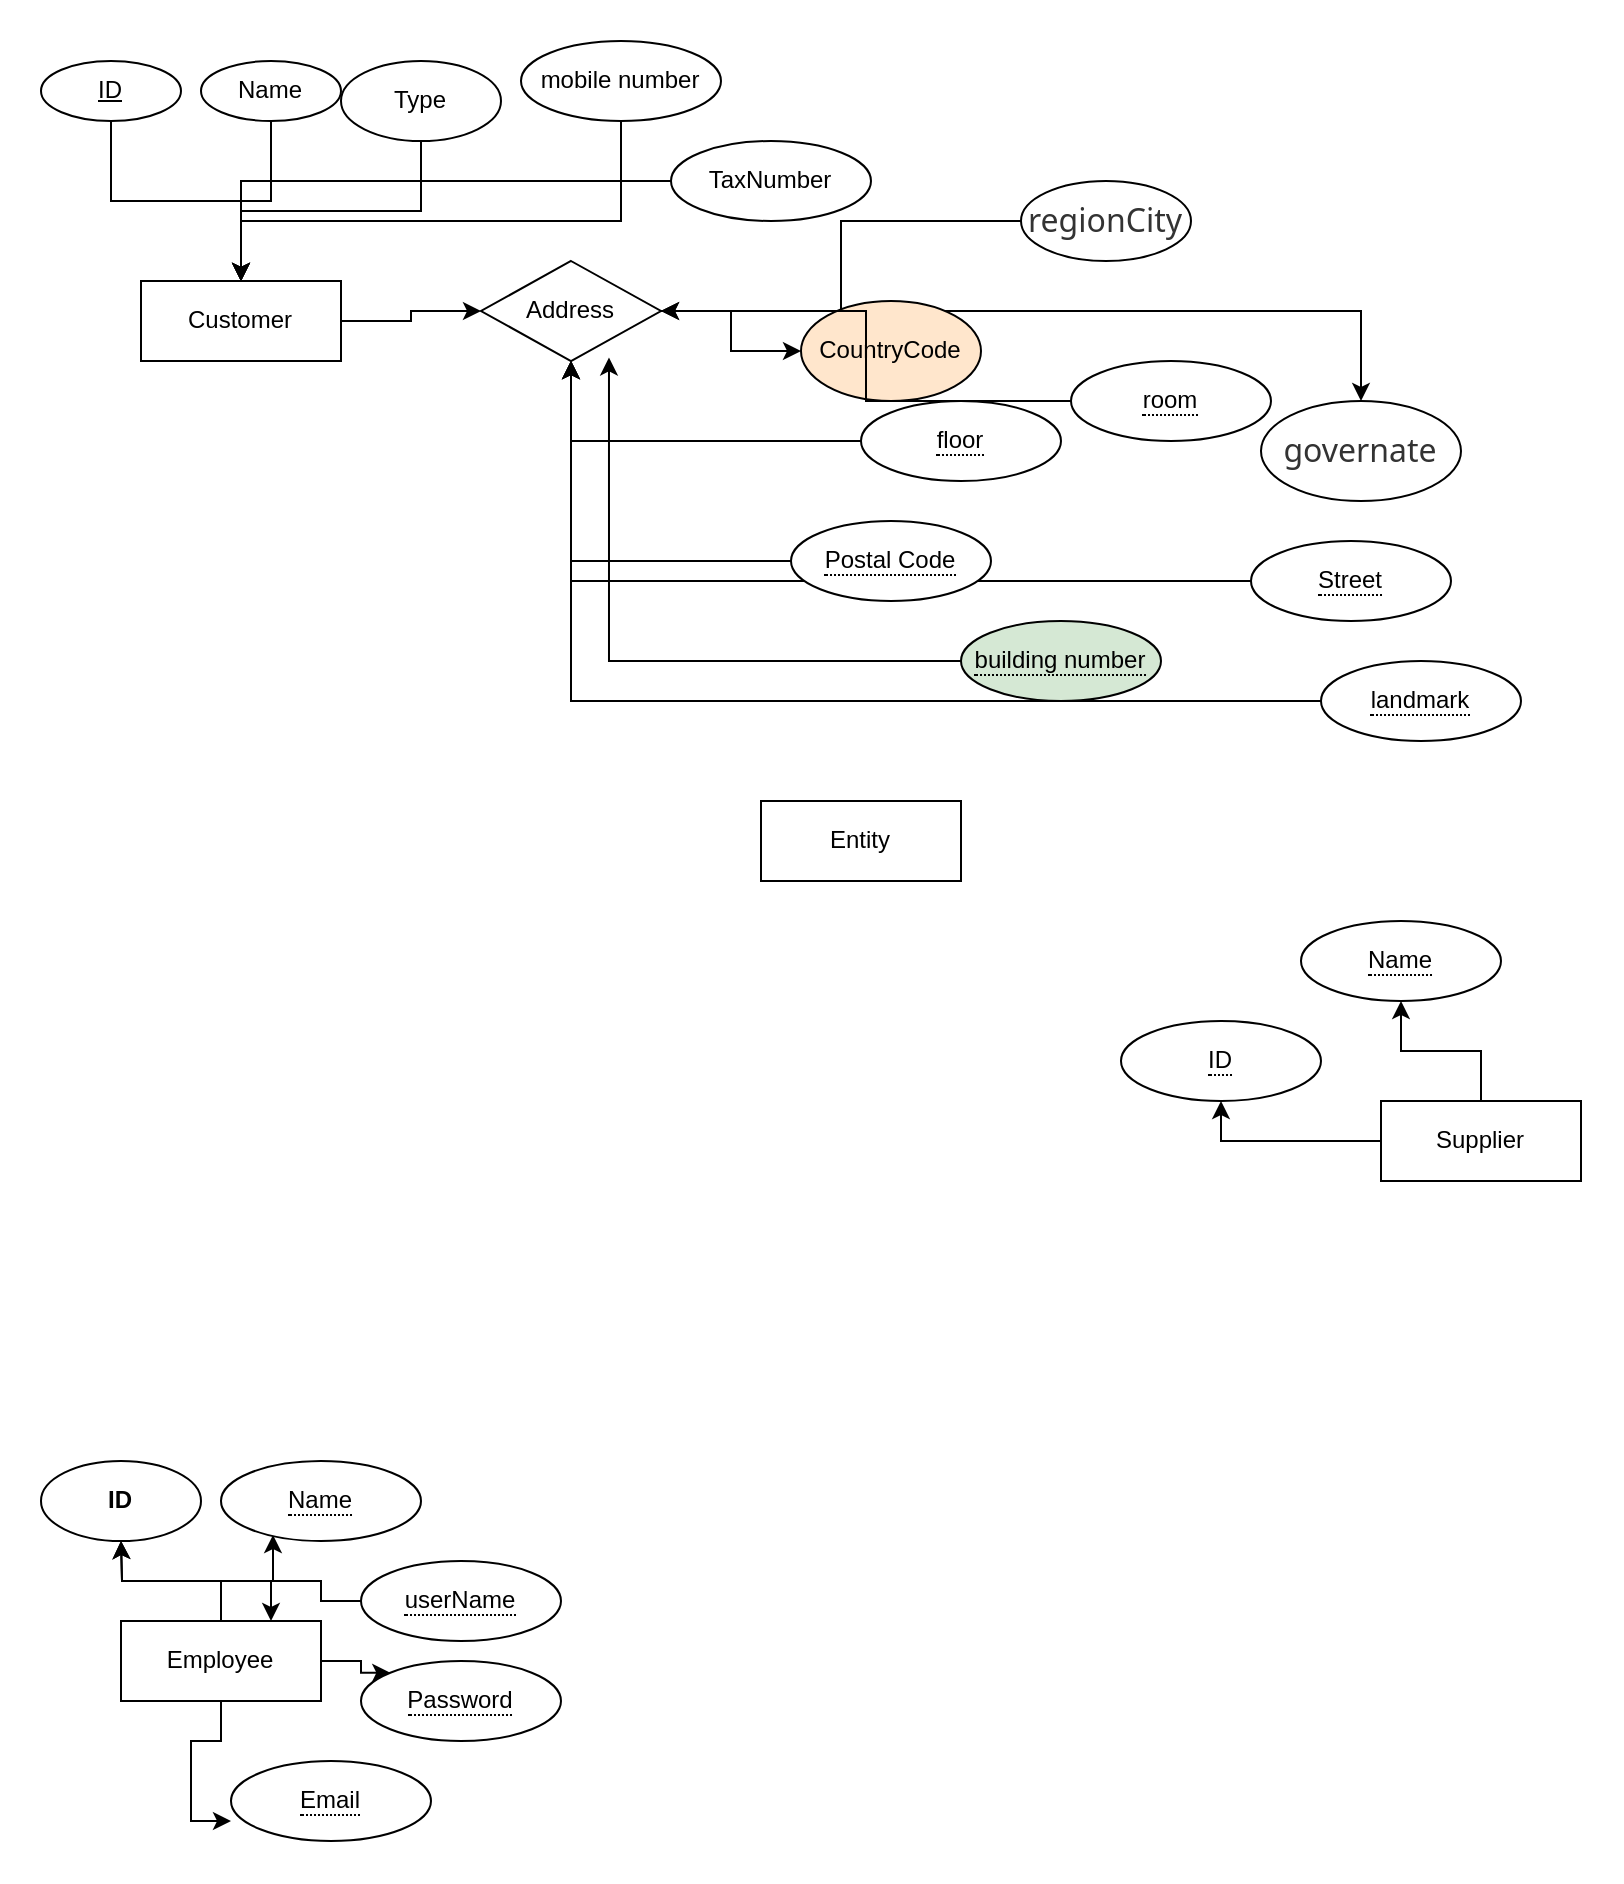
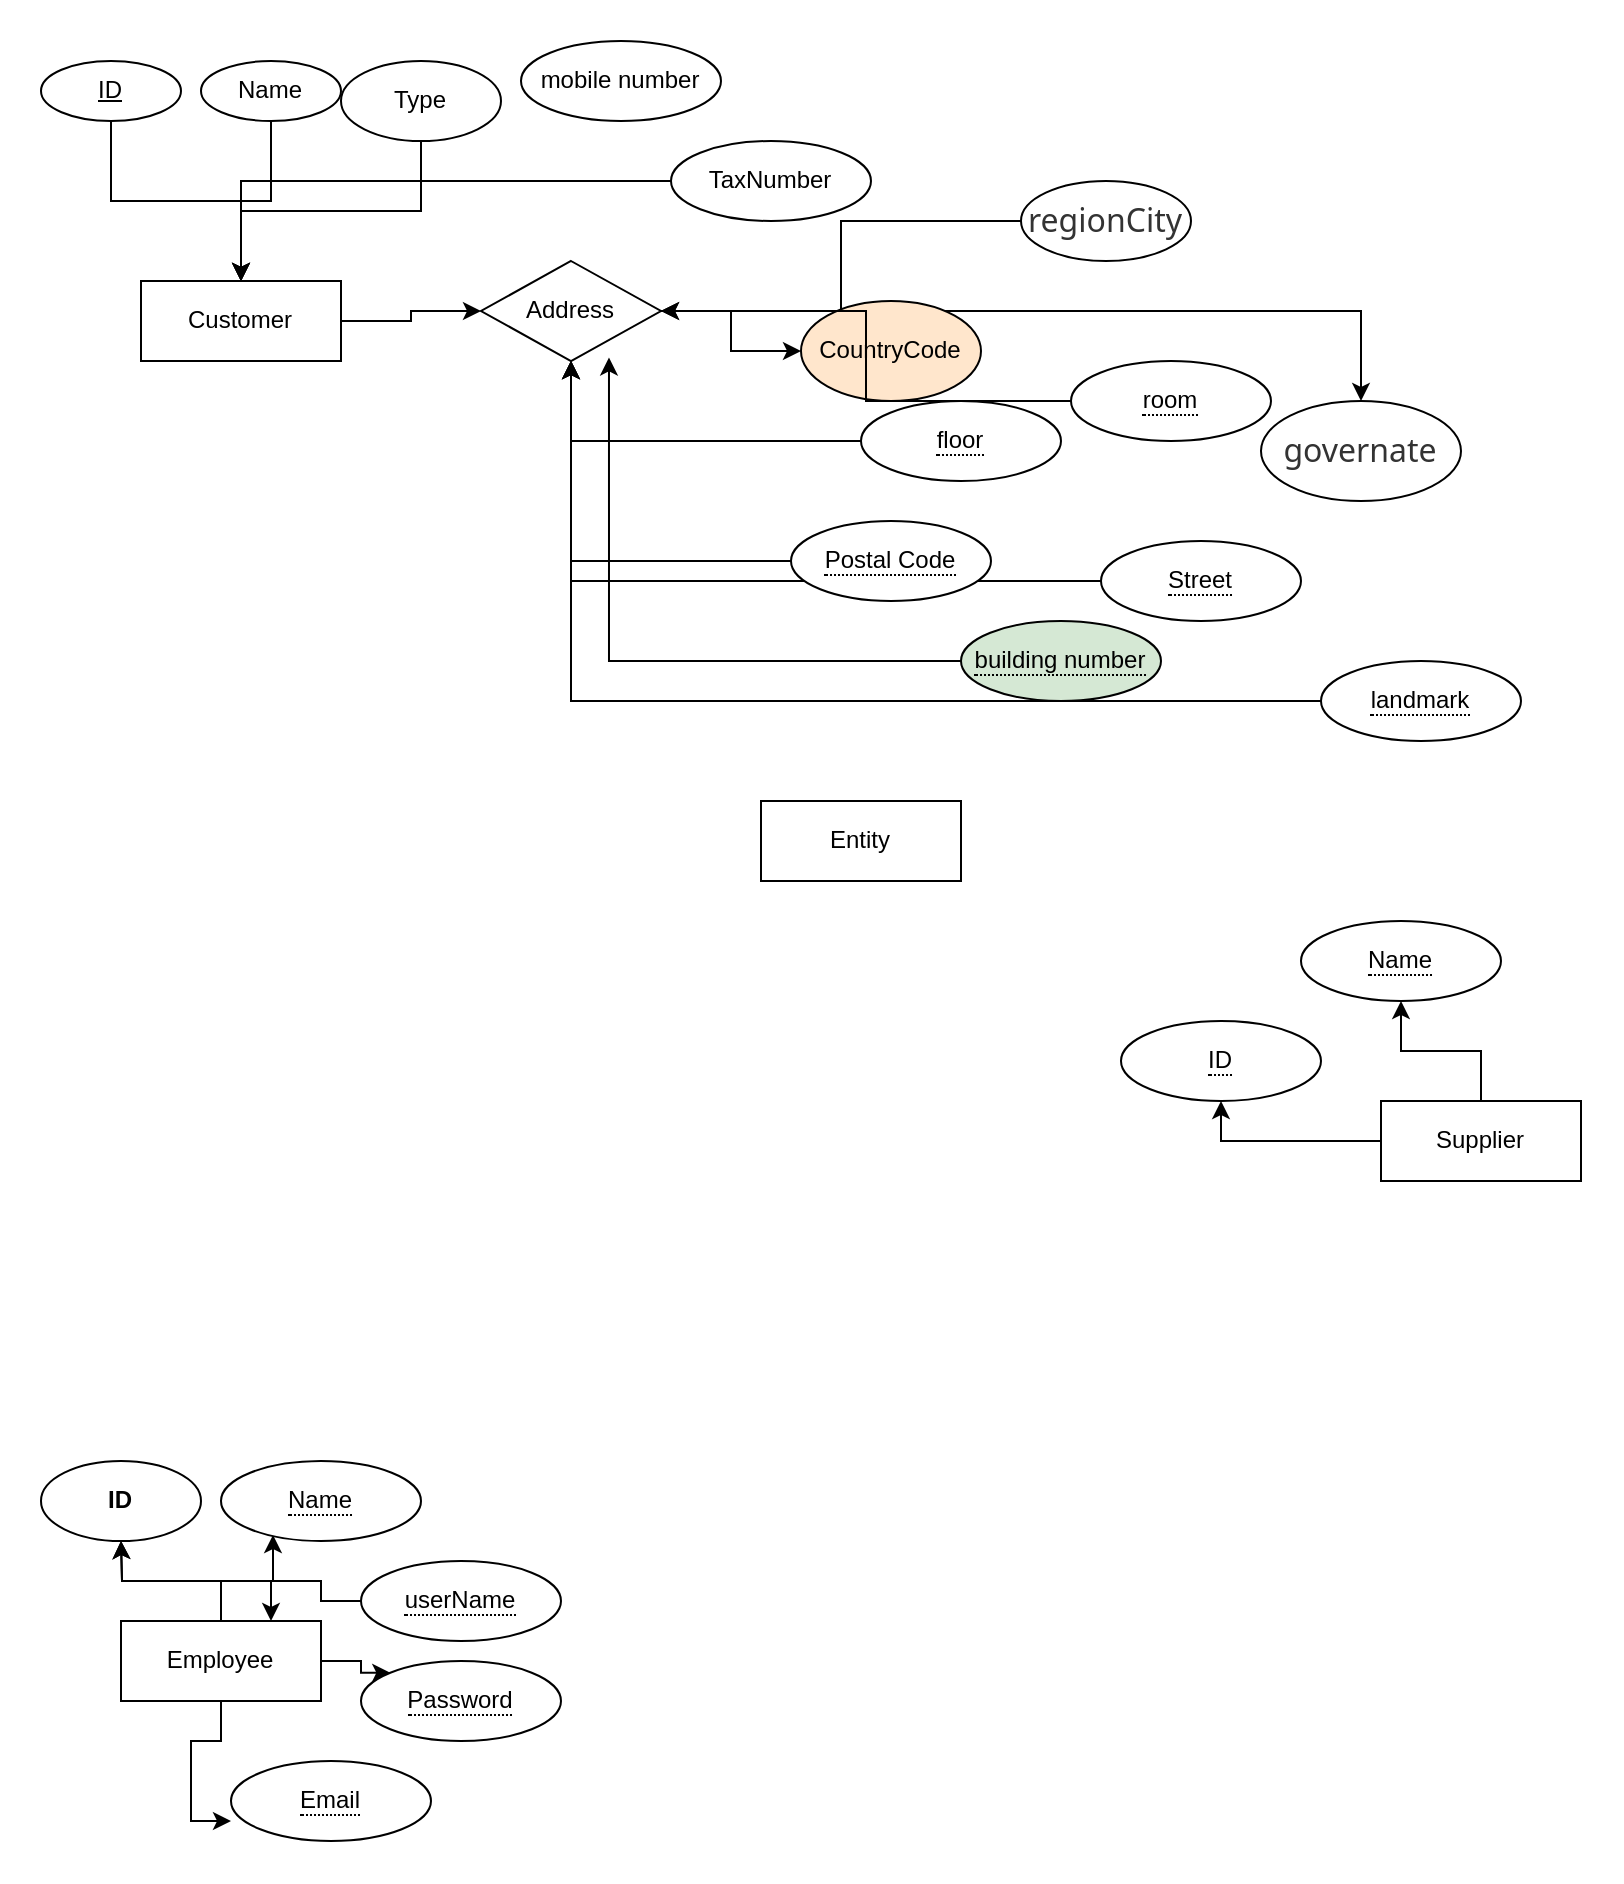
edge "mobile number" -> "Customer": removed
node "Street": moved (1351, 581) -> (1201, 581)
